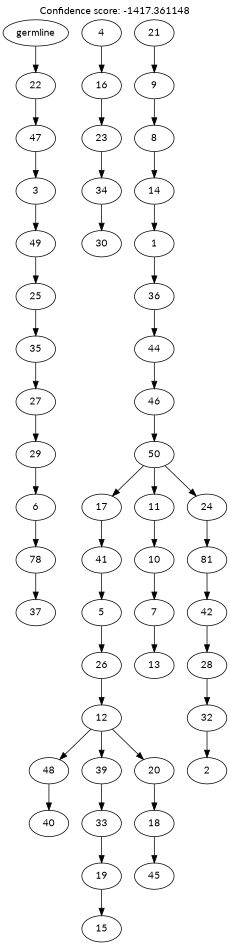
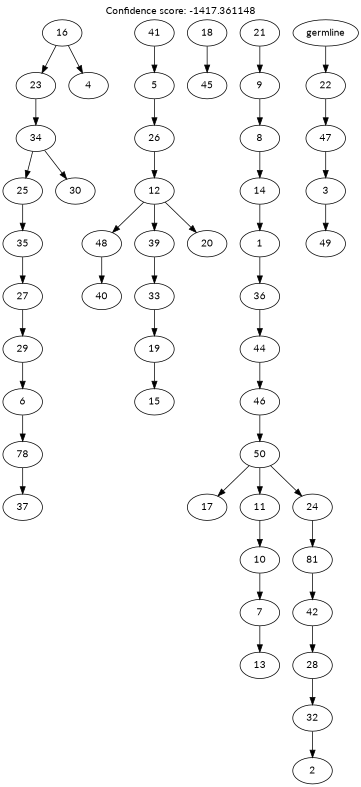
edge "4" -> "16": reversed
edge "49" -> "25": now "34" -> "25"
edge "17" -> "41": removed
edge "20" -> "18": removed
